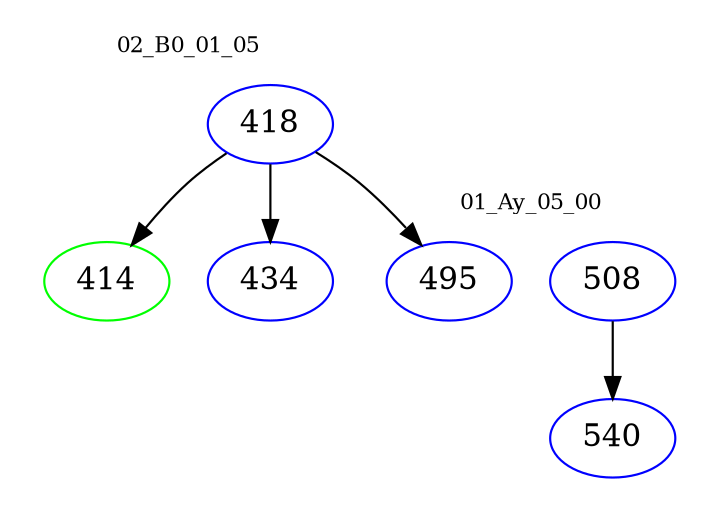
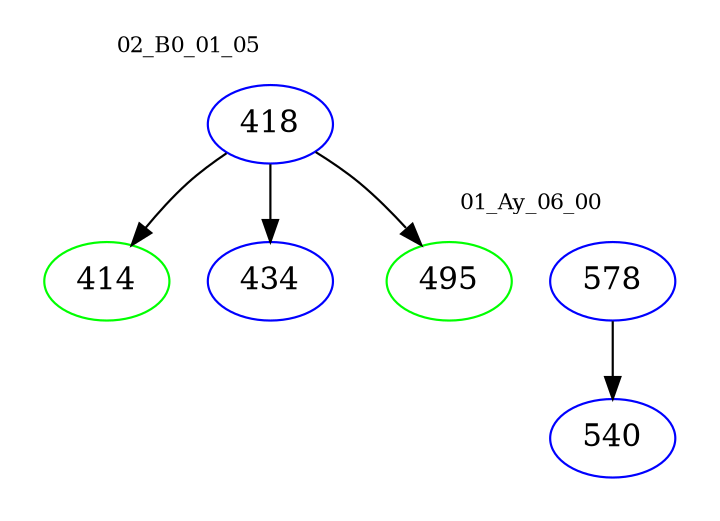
cluster "01_Ay_05_00": label "01_Ay_05_00" -> "01_Ay_06_00"
node "495": color blue -> green
node "508": label "508" -> "578"
